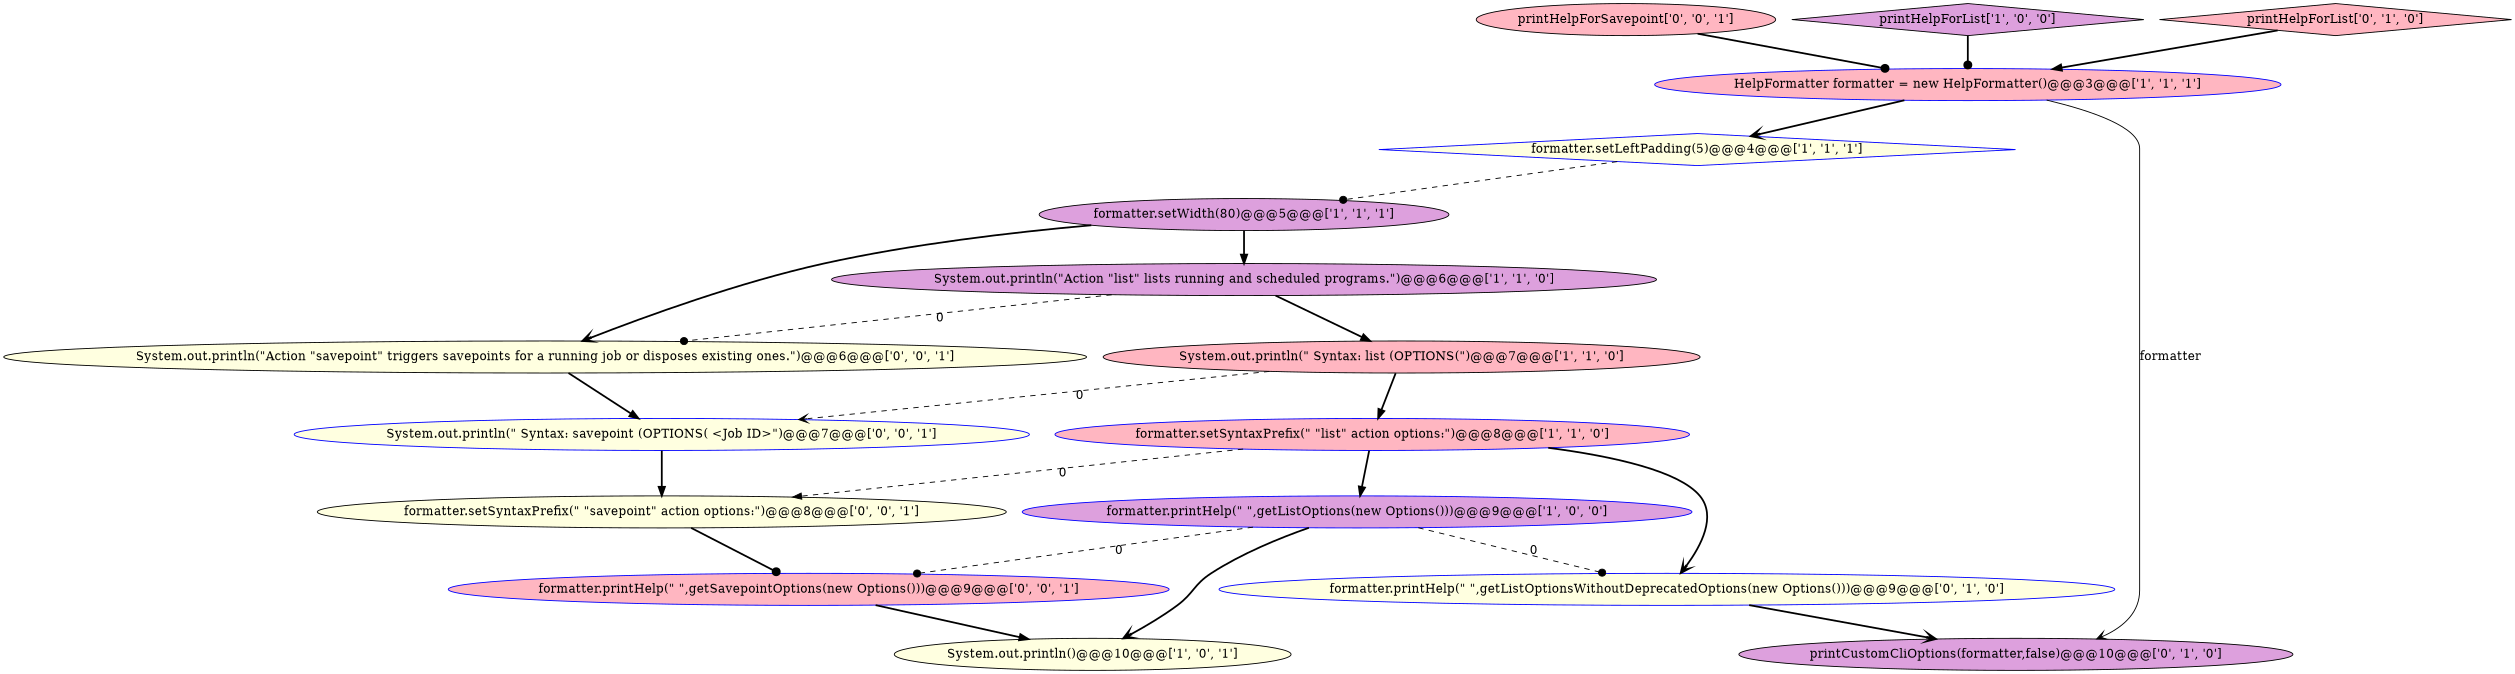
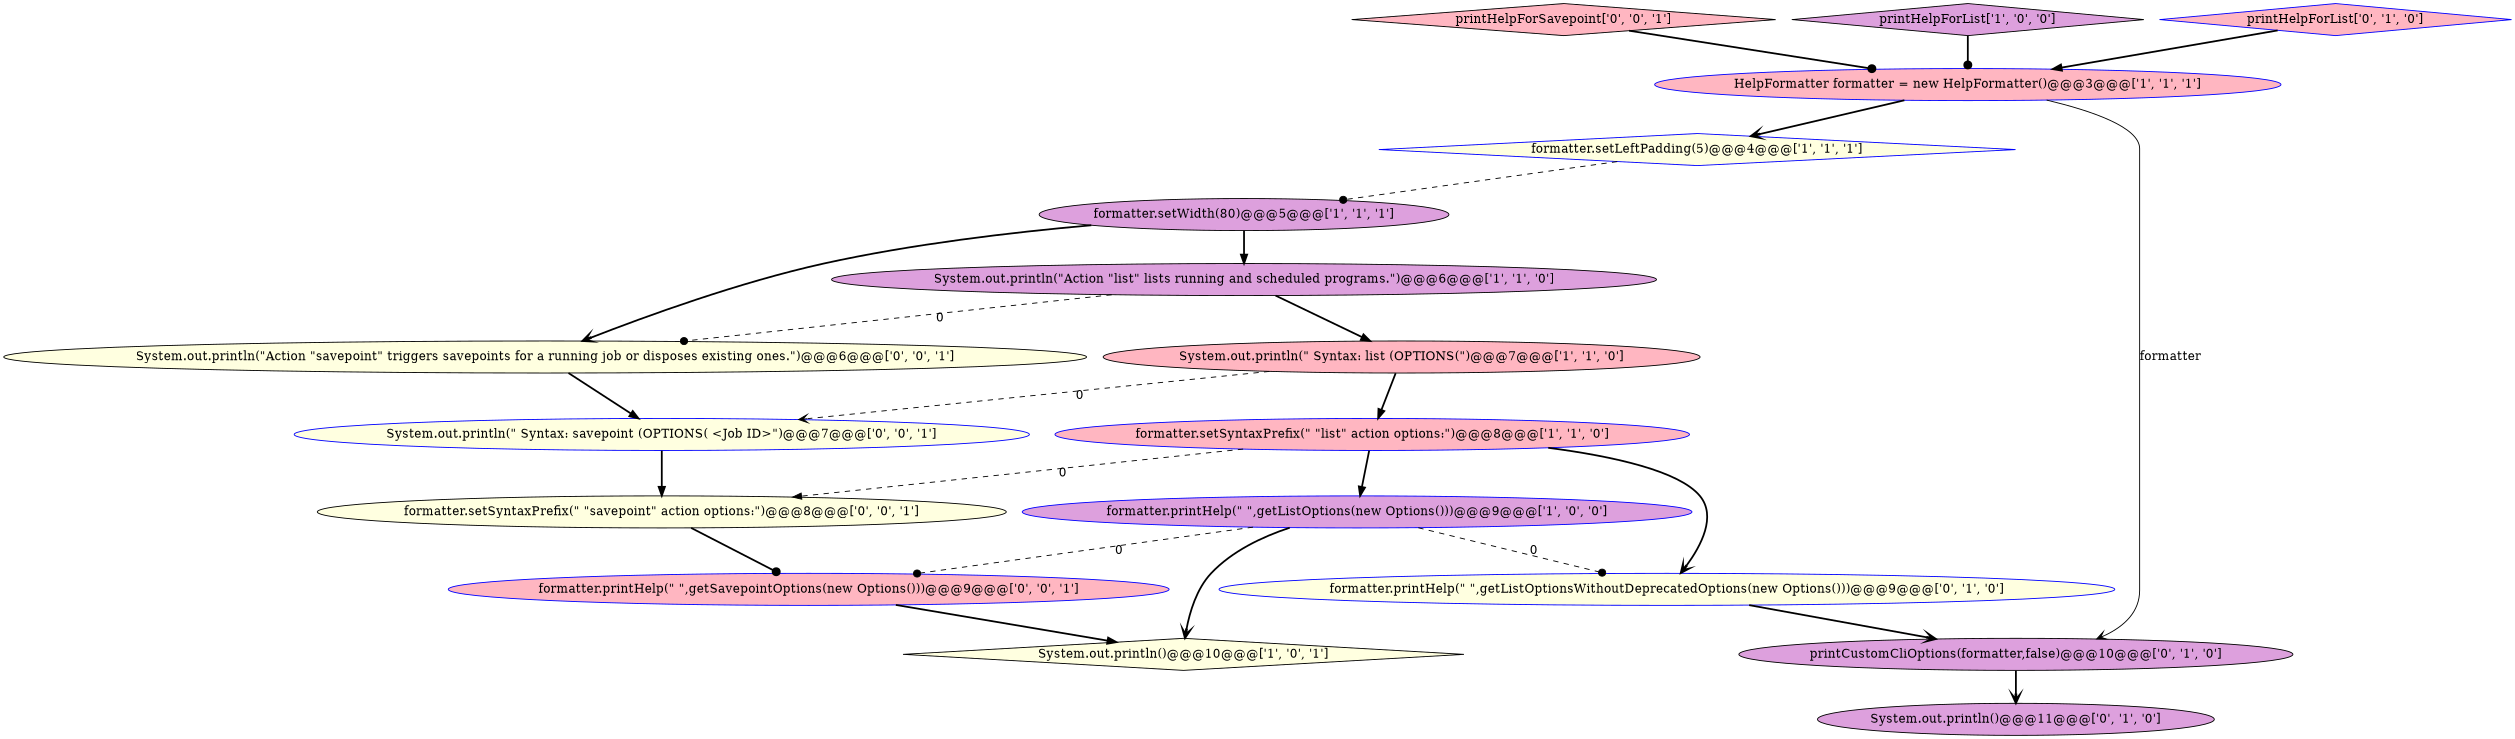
node "printHelpForSavepoint['0', '0', '1']": shape ellipse -> diamond
node "printHelpForList['0', '1', '0']": color black -> blue
node "System.out.println()@@@10@@@['1', '0', '1']": shape ellipse -> diamond
node "System.out.println()@@@11@@@['0', '1', '0']": added
